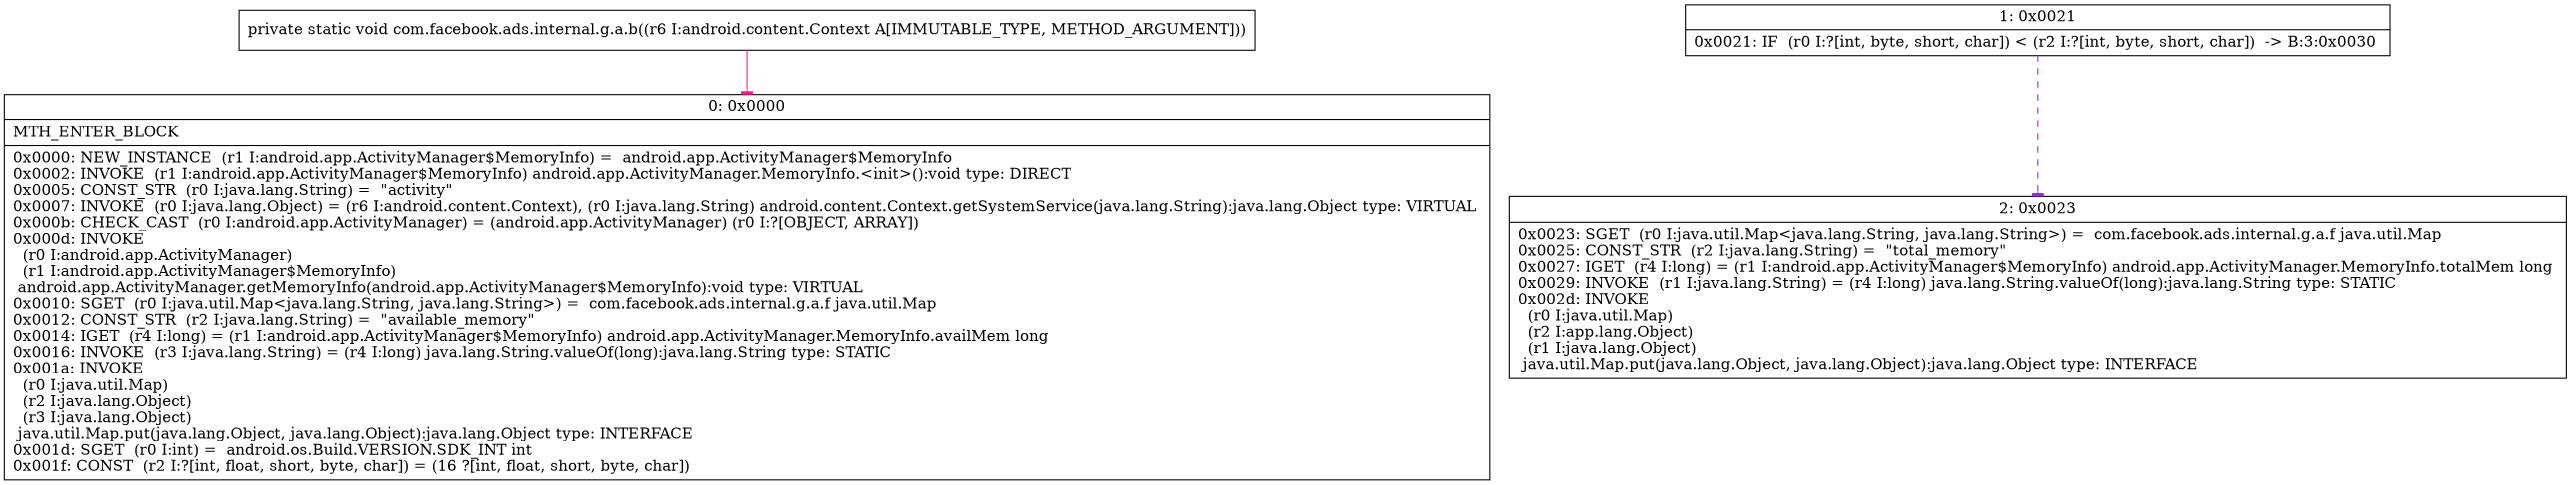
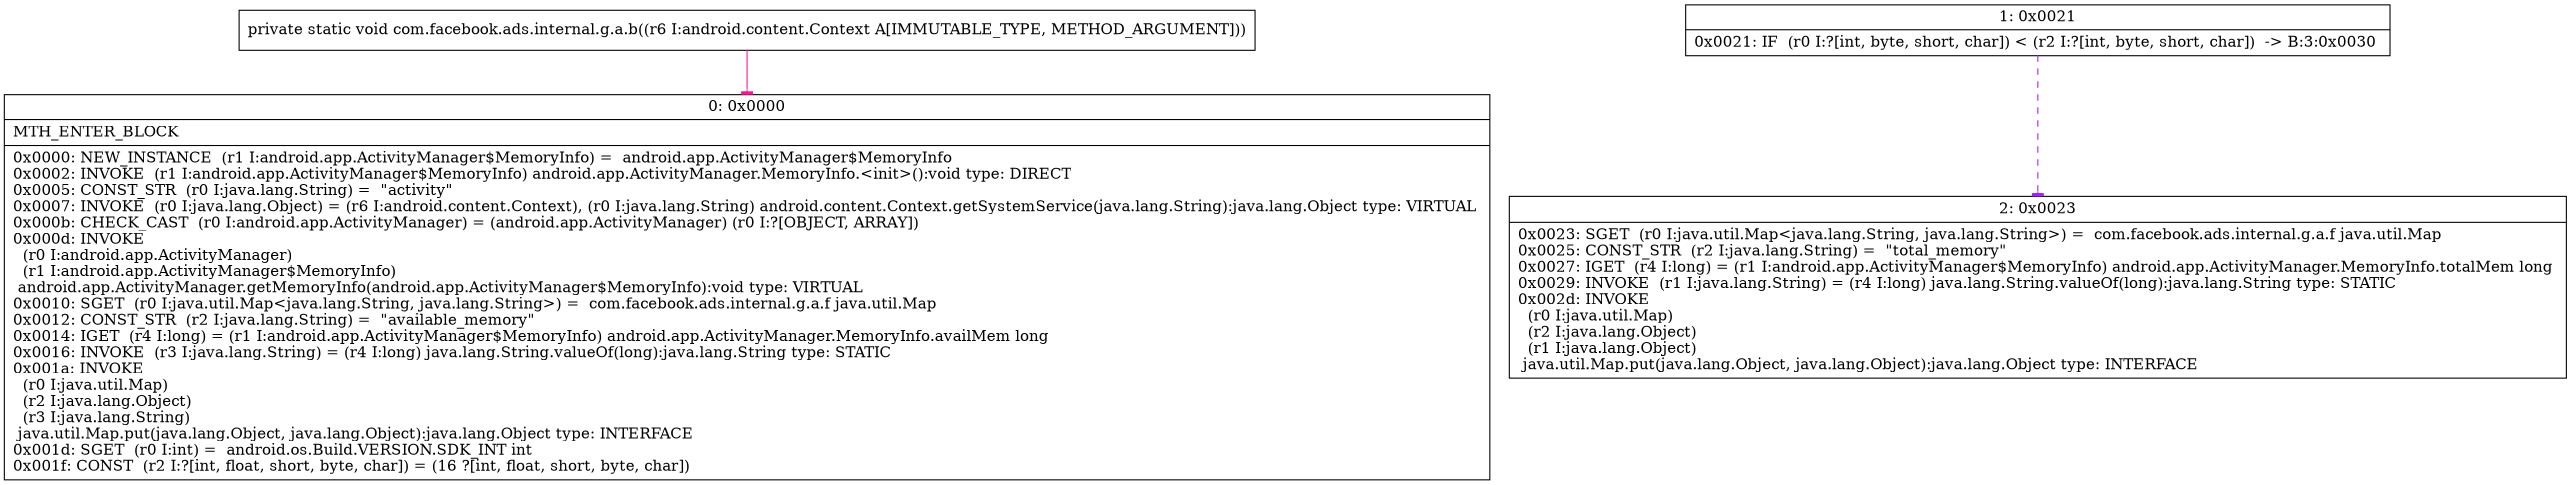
node "2: 0x0023": text "(r2 I:app.lang.Object)" -> "(r2 I:java.lang.Object)"
node "0: 0x0000": text "(r3 I:java.lang.Object)" -> "(r3 I:java.lang.String)"
